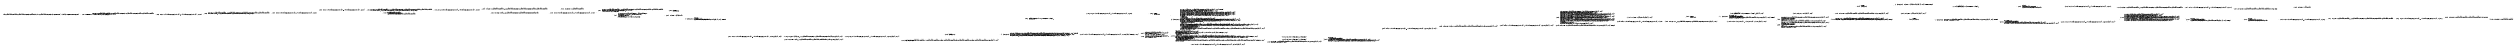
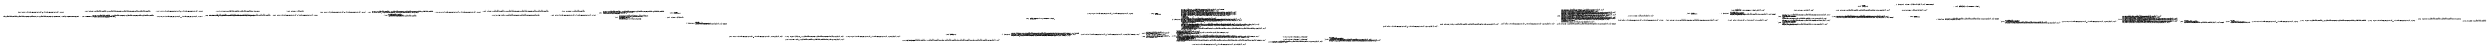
node "68: 0x013b": removed
